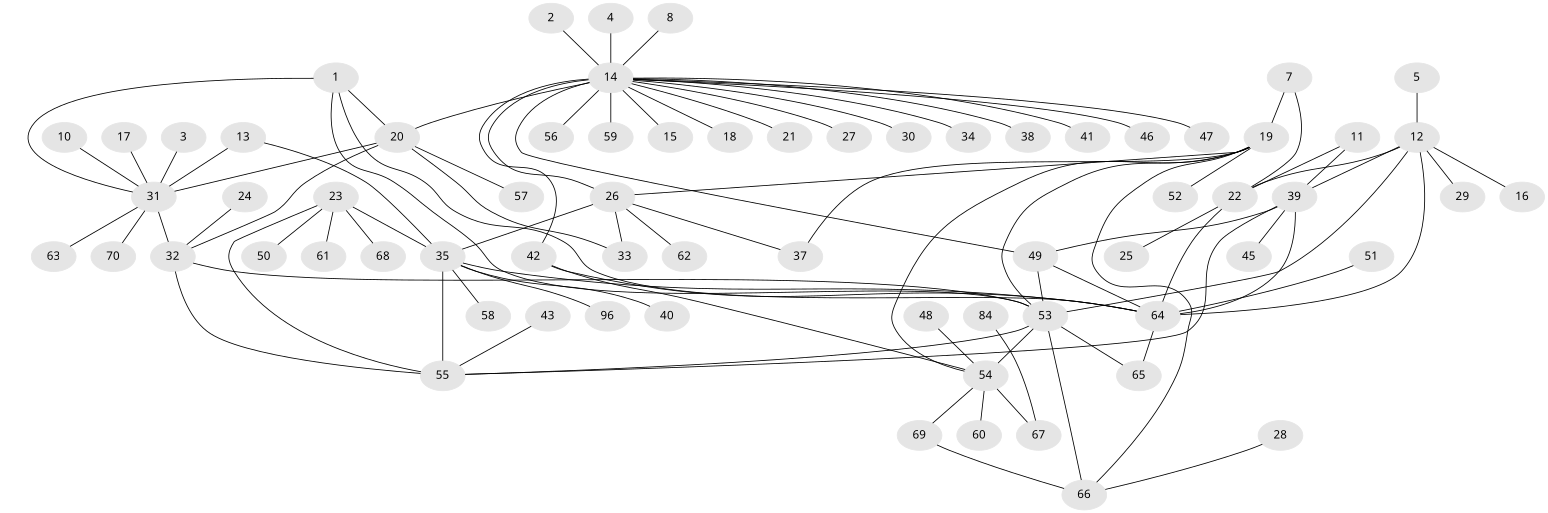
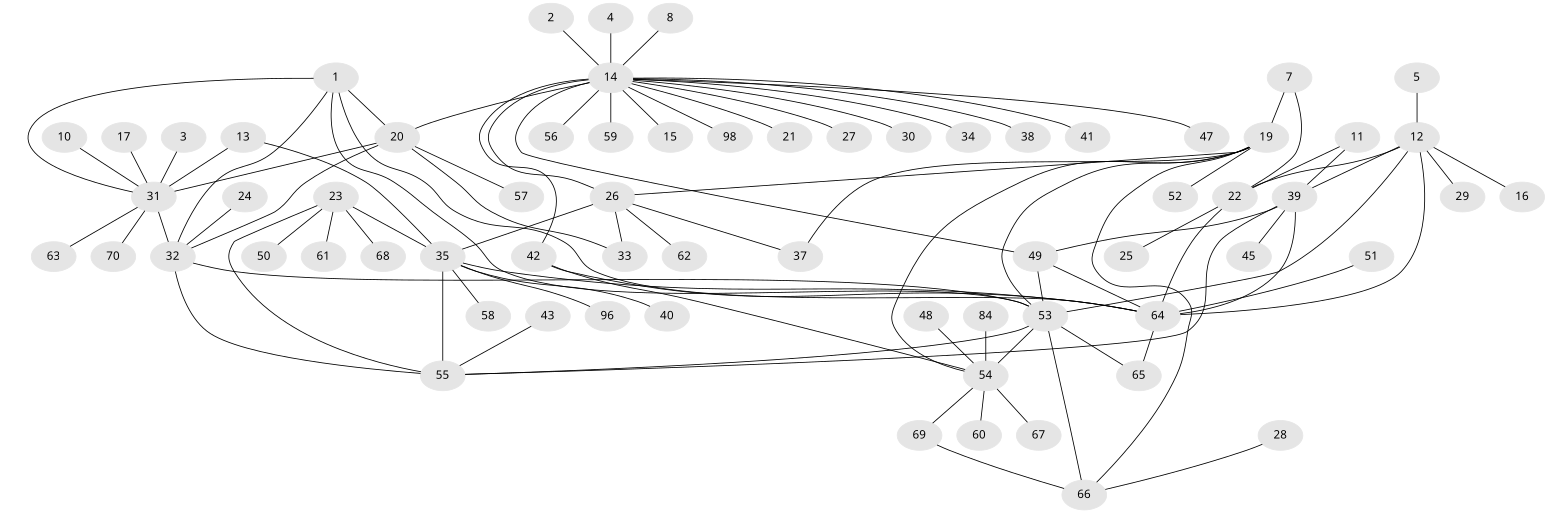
node "18": label "18" -> "98"
node "46": removed
edge "1" -- "32": added
edge "84" -- "67": now "84" -- "54"
